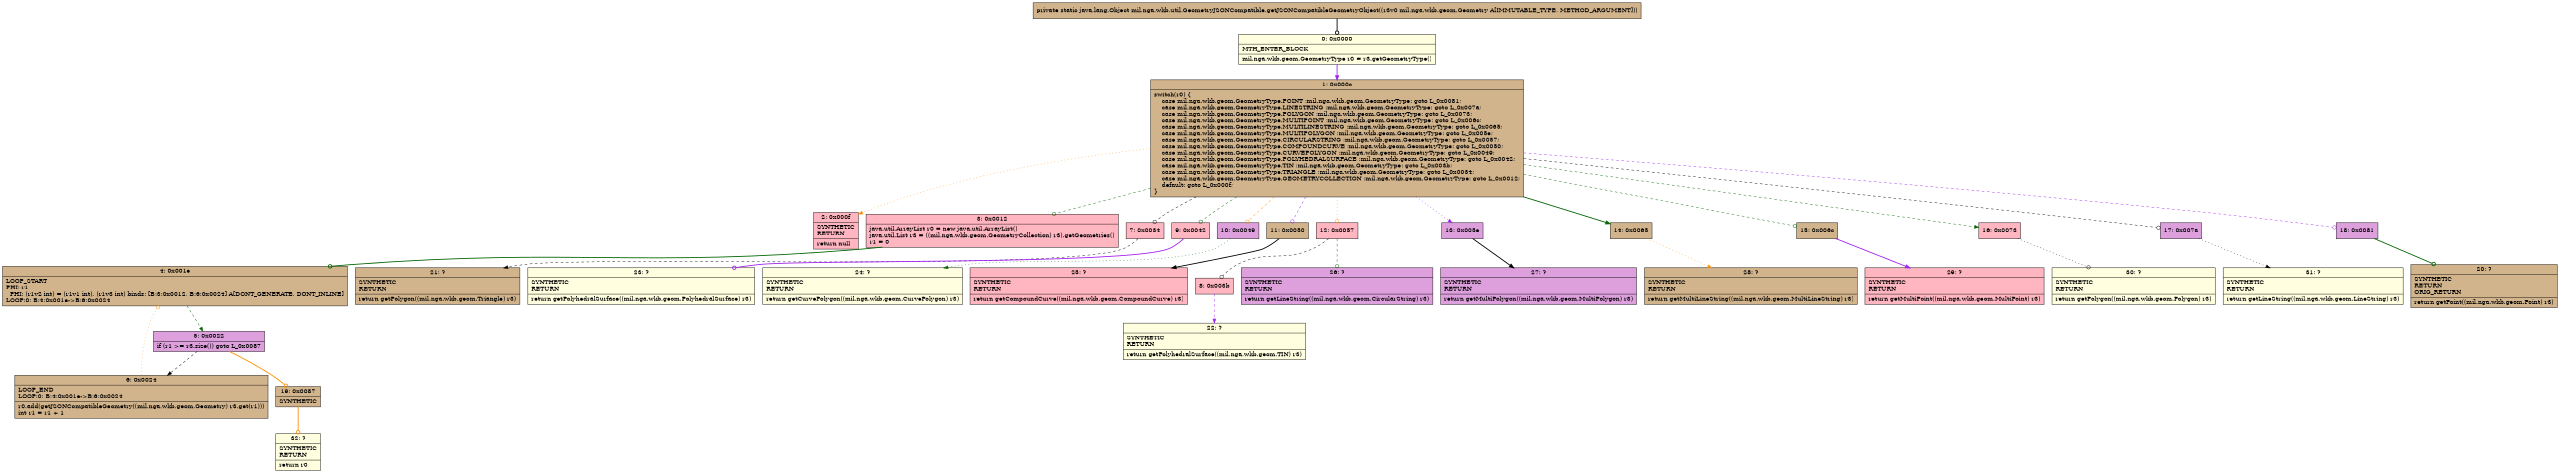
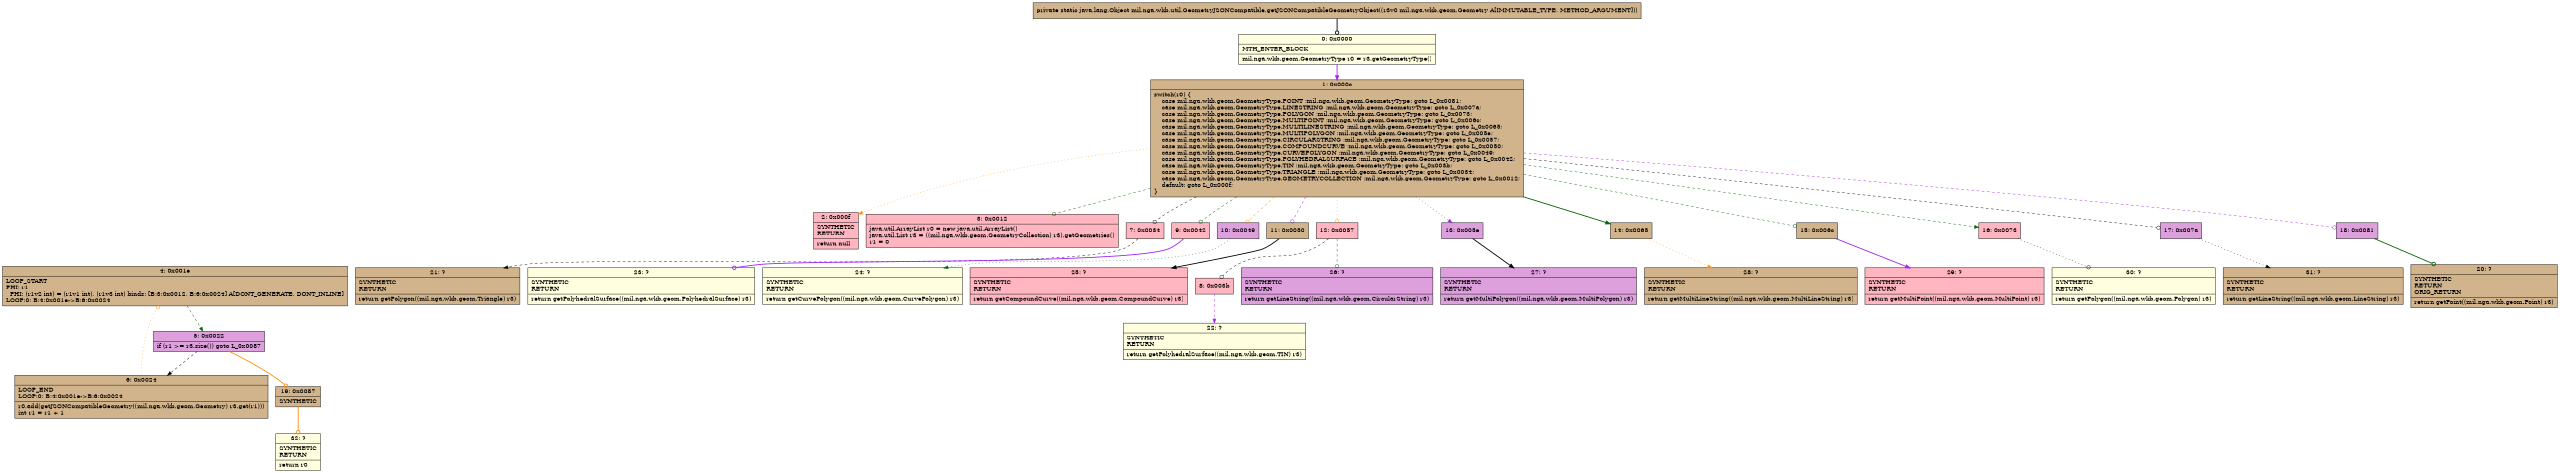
edge "3: 0x0012" -> "4: 0x001e": removed
node "31: ?": fillcolor lightyellow -> tan
